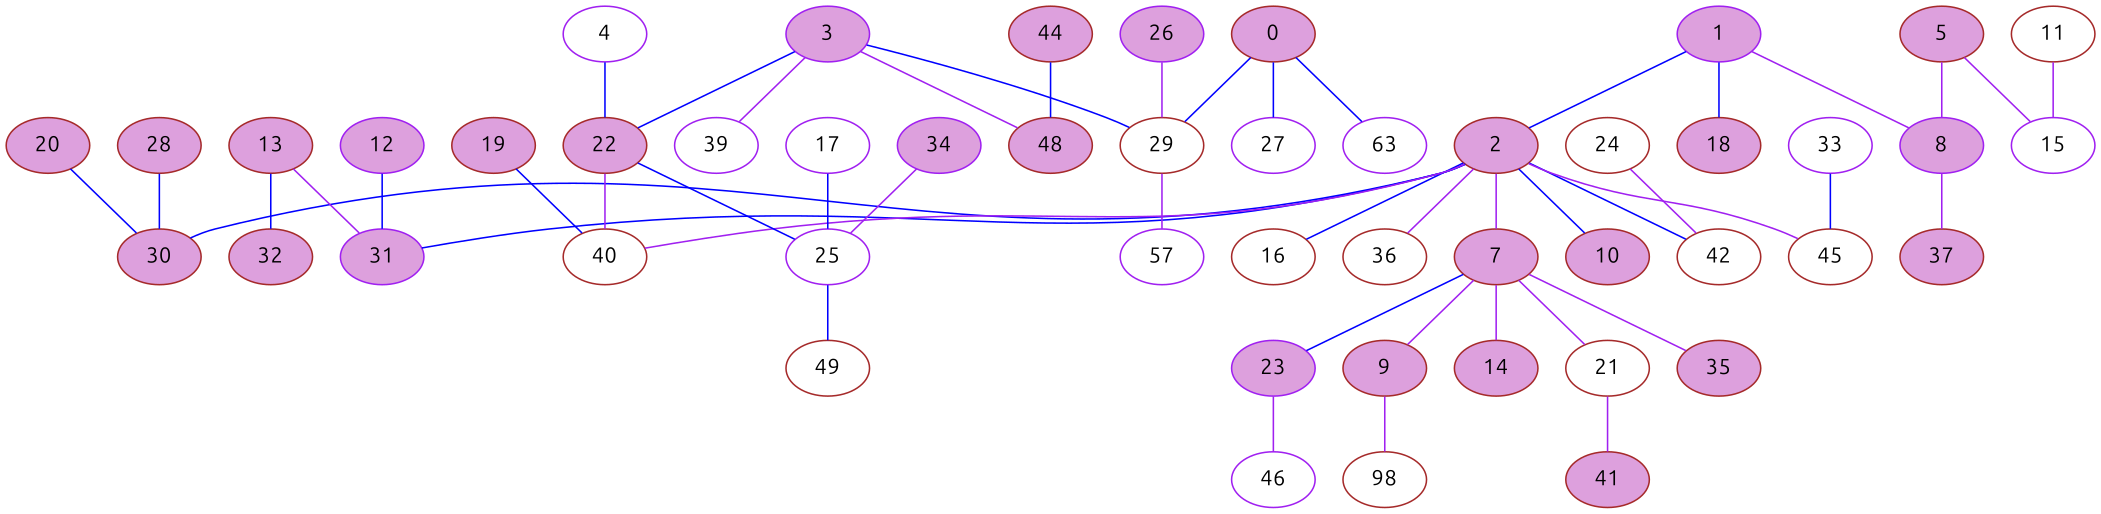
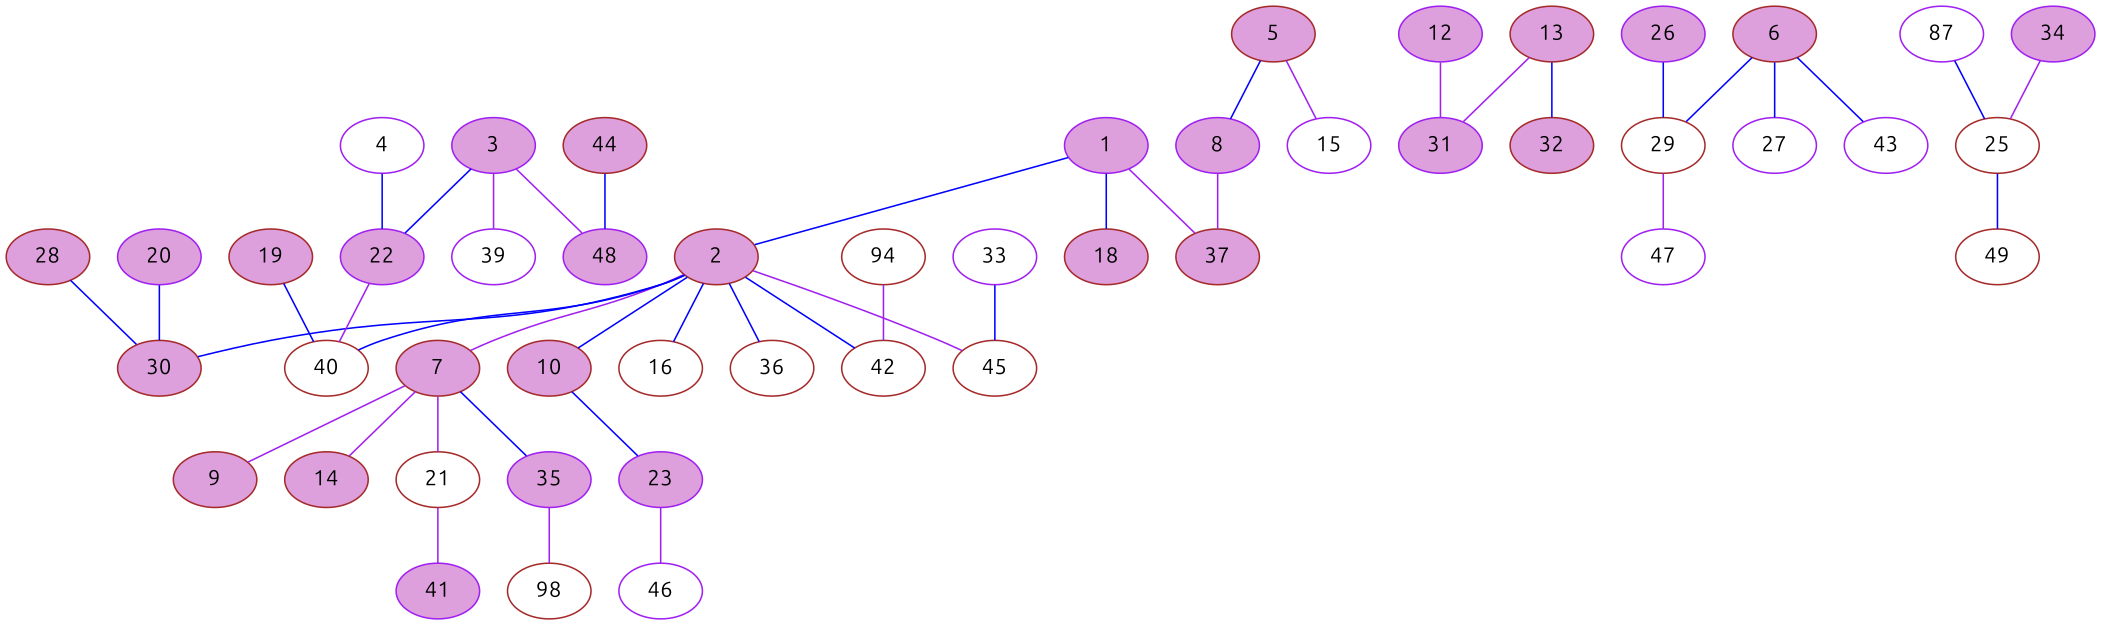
node "0": label "0" -> "6"
node "11": removed
edge "3" -- "29": removed
edge "26" -- "29": color purple -> blue
edge "1" -- "8": now "1" -- "37"
edge "5" -- "8": color purple -> blue
node "20": color brown -> purple
node "22": color brown -> purple
node "17": label "17" -> "87"
node "48": color brown -> purple
node "63": label "63" -> "43"
node "24": label "24" -> "94"
edge "22" -- "25": removed
edge "2" -- "36": color purple -> blue
edge "12" -- "31": color blue -> purple
edge "2" -- "31": removed
edge "2" -- "40": color purple -> blue
node "25": color purple -> brown
node "57": label "57" -> "47"
edge "7" -- "23": now "10" -- "23"
edge "7" -- "35": color purple -> blue
node "35": color brown -> purple
edge "9" -- "98": now "35" -- "98"
node "41": color brown -> purple
